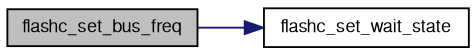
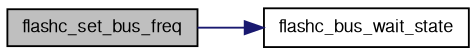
node "flashc_set_wait_state": label "flashc_set_wait_state" -> "flashc_bus_wait_state"
